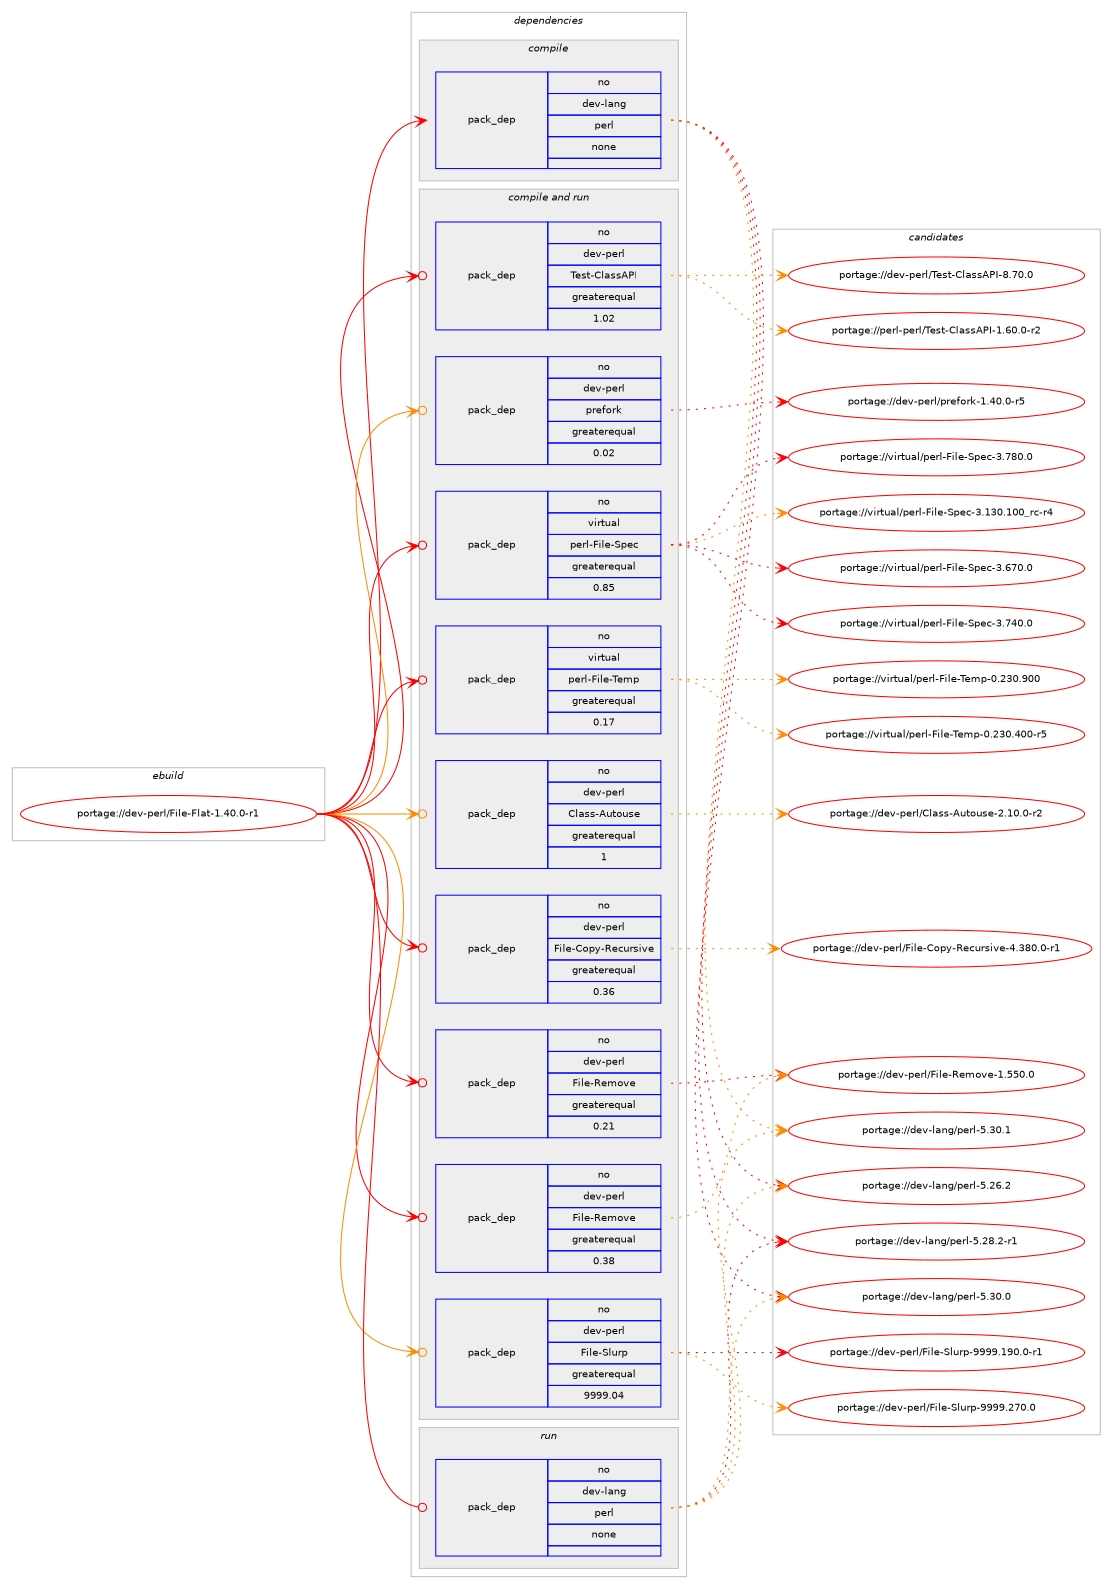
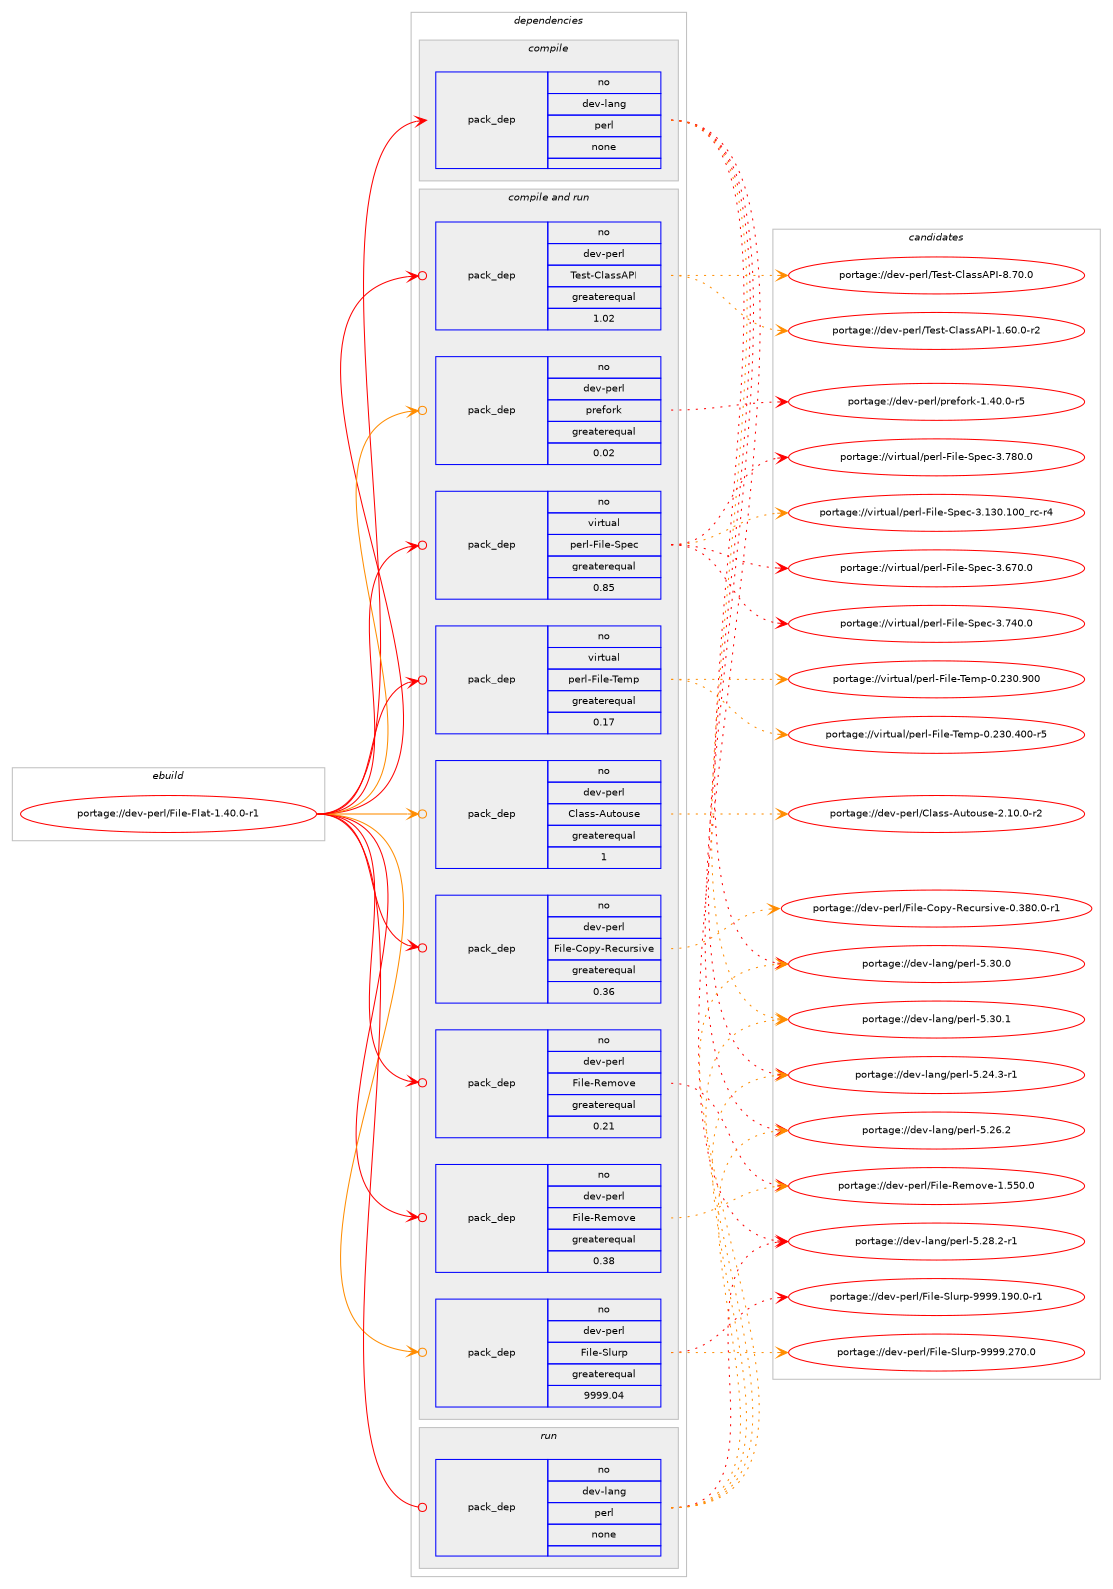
node "portage://perl-perl/Test-ClassAPI-1.60.0-r2": label "portage://perl-perl/Test-ClassAPI-1.60.0-r2" -> "portage://dev-perl/Test-ClassAPI-1.60.0-r2"
node "portage://dev-perl/File-Copy-Recursive-4.380.0-r1": label "portage://dev-perl/File-Copy-Recursive-4.380.0-r1" -> "portage://dev-perl/File-Copy-Recursive-0.380.0-r1"
node "portage://dev-lang/perl-5.24.3-r1": added
